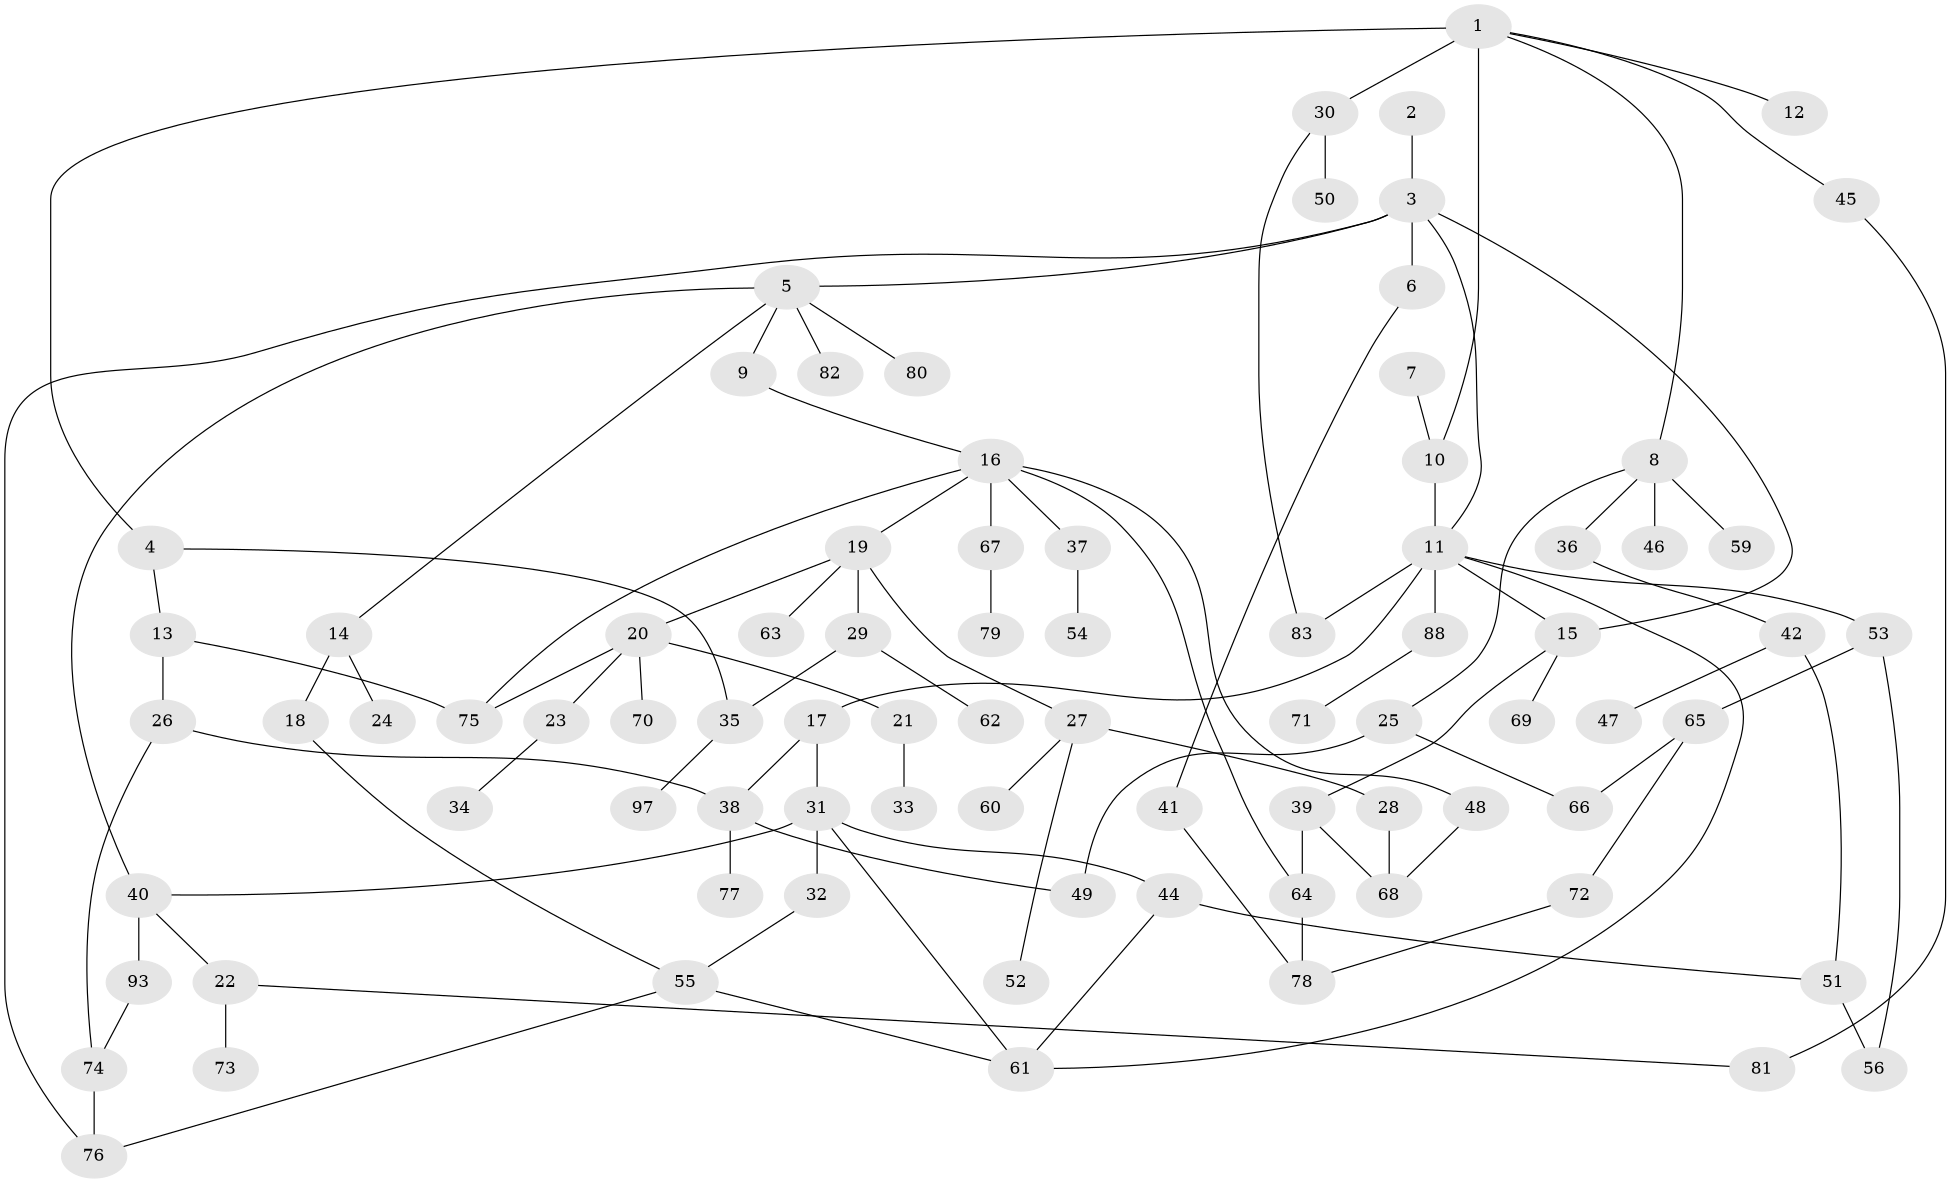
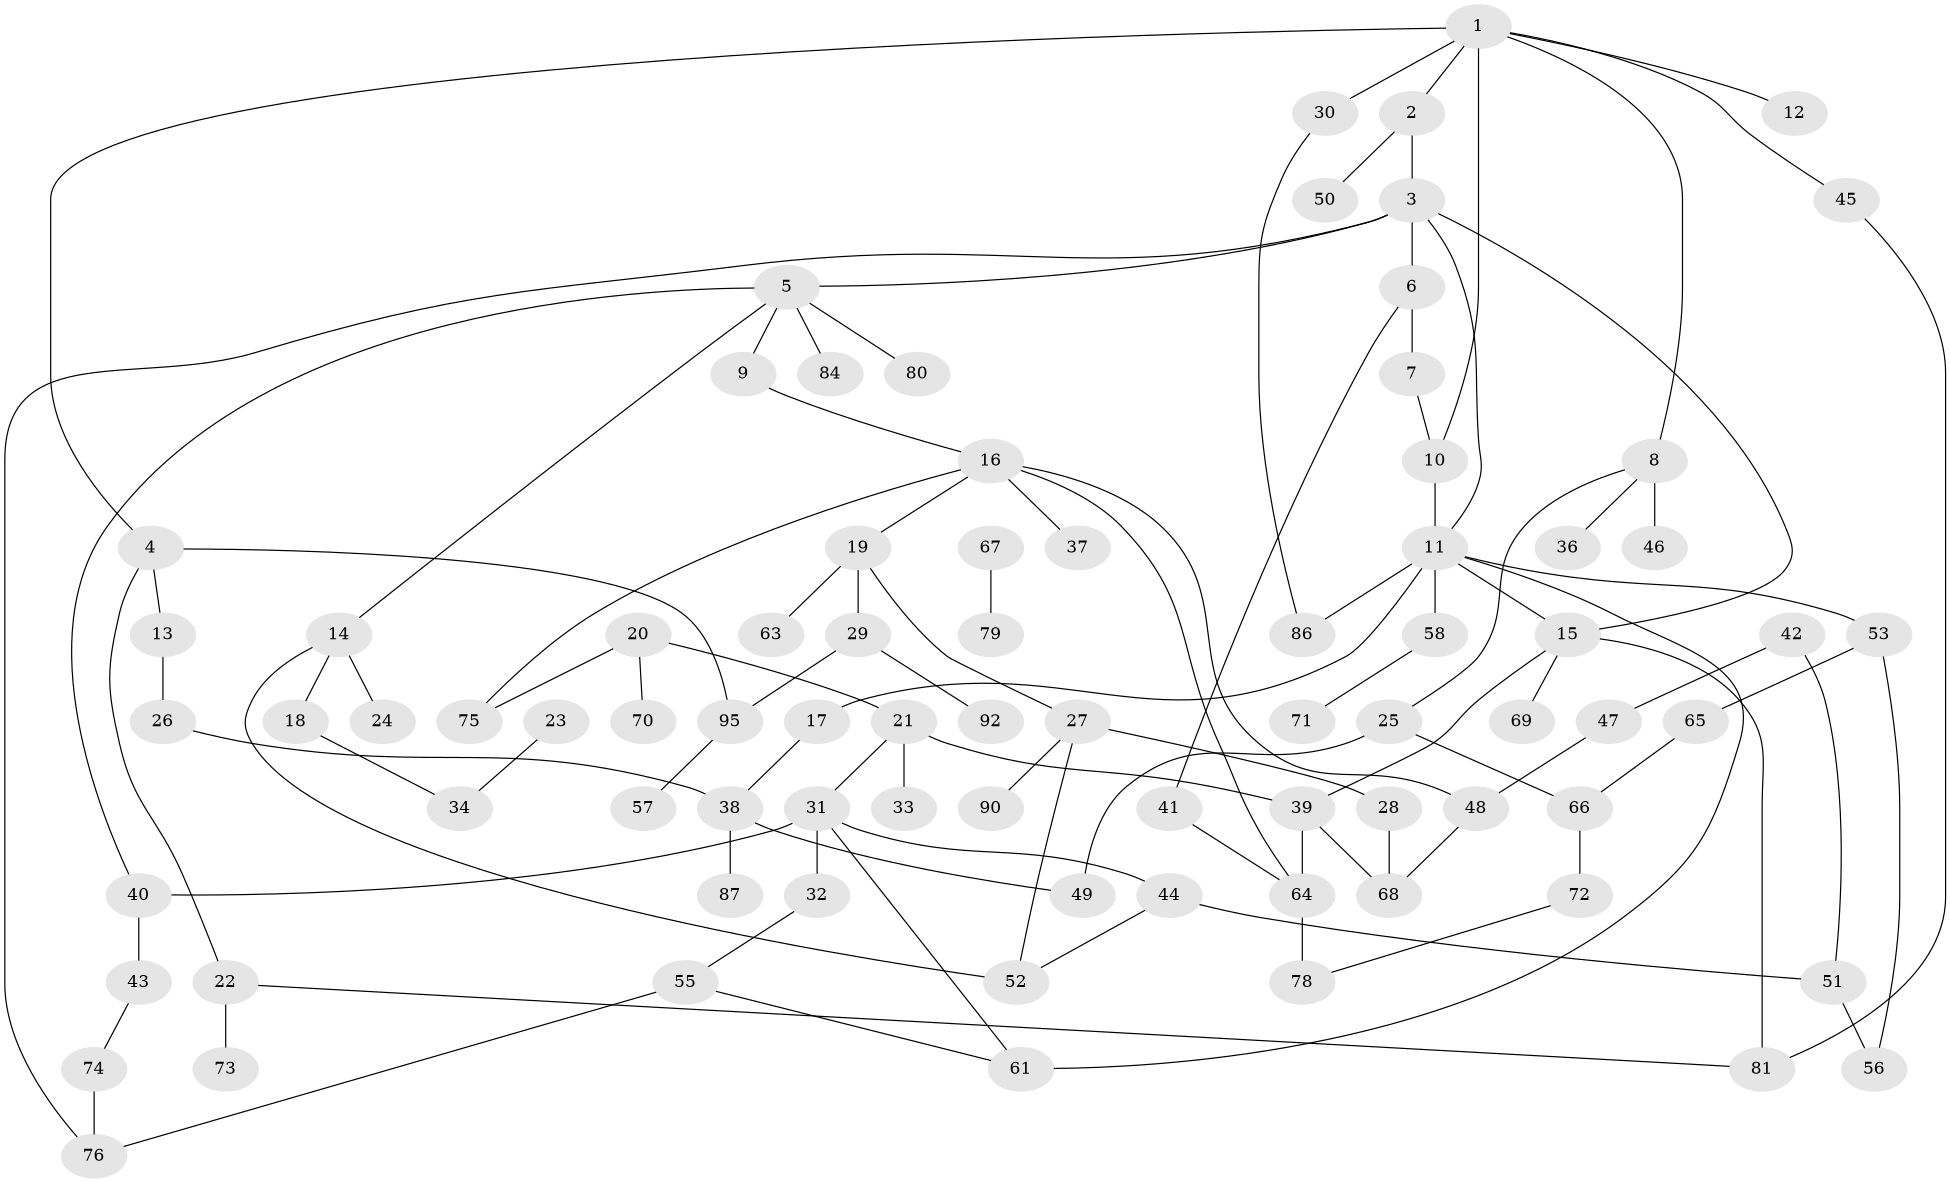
edge "1" -- "2": added
edge "30" -- "50": now "2" -- "50"
edge "6" -- "7": added
node "82": label "82" -> "84"
edge "16" -- "67": removed
node "59": removed
edge "19" -- "20": removed
edge "36" -- "42": removed
node "54": removed
node "83": label "83" -> "86"
node "88": label "88" -> "58"
edge "13" -- "75": removed
edge "20" -- "23": removed
node "35": label "35" -> "95"
node "62": label "62" -> "92"
edge "17" -- "31": now "21" -- "31"
edge "47" -- "48": added
edge "21" -- "39": added
edge "15" -- "81": added
node "97": label "97" -> "57"
node "60": label "60" -> "90"
edge "65" -- "72": now "66" -- "72"
edge "18" -- "55": now "18" -- "34"
edge "14" -- "52": added
edge "26" -- "74": removed
node "77": label "77" -> "87"
edge "41" -- "78": now "41" -- "64"
edge "40" -- "22": now "4" -- "22"
node "93": label "93" -> "43"
edge "44" -- "61": now "44" -- "52"
